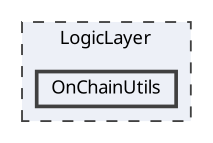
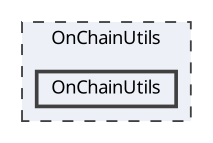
cluster "LogicLayer": label "LogicLayer" -> "OnChainUtils"
